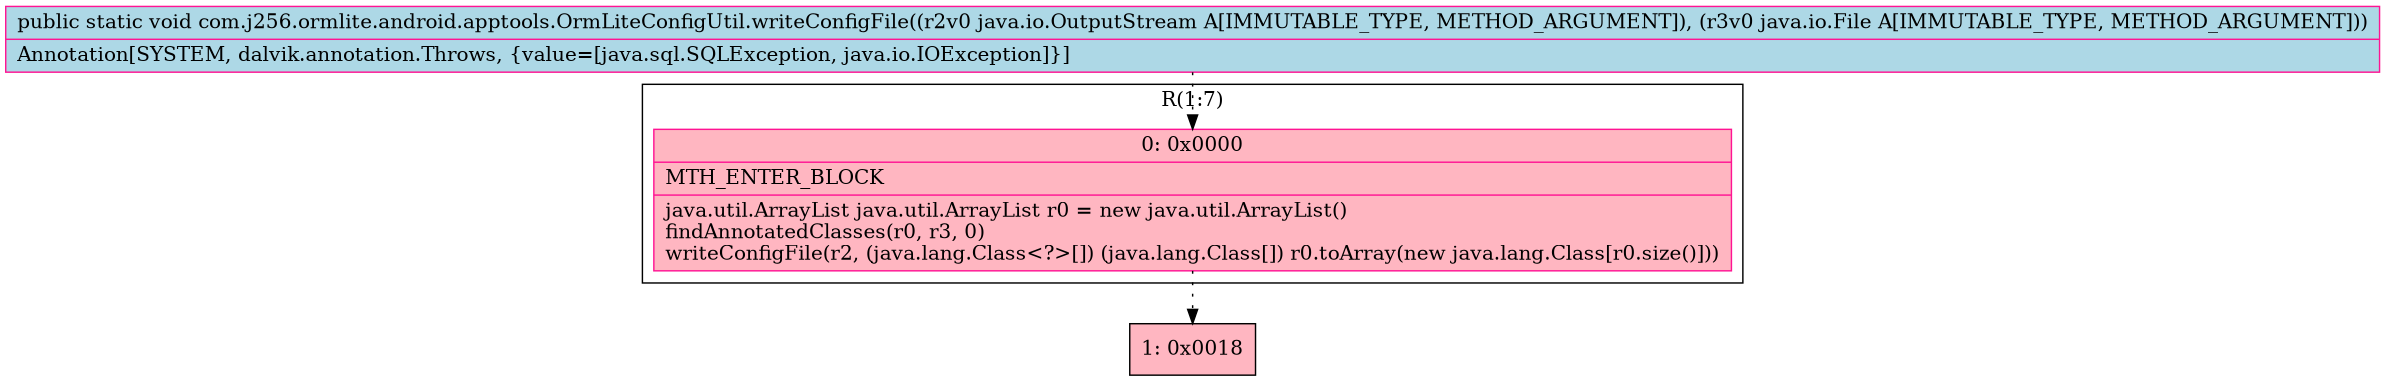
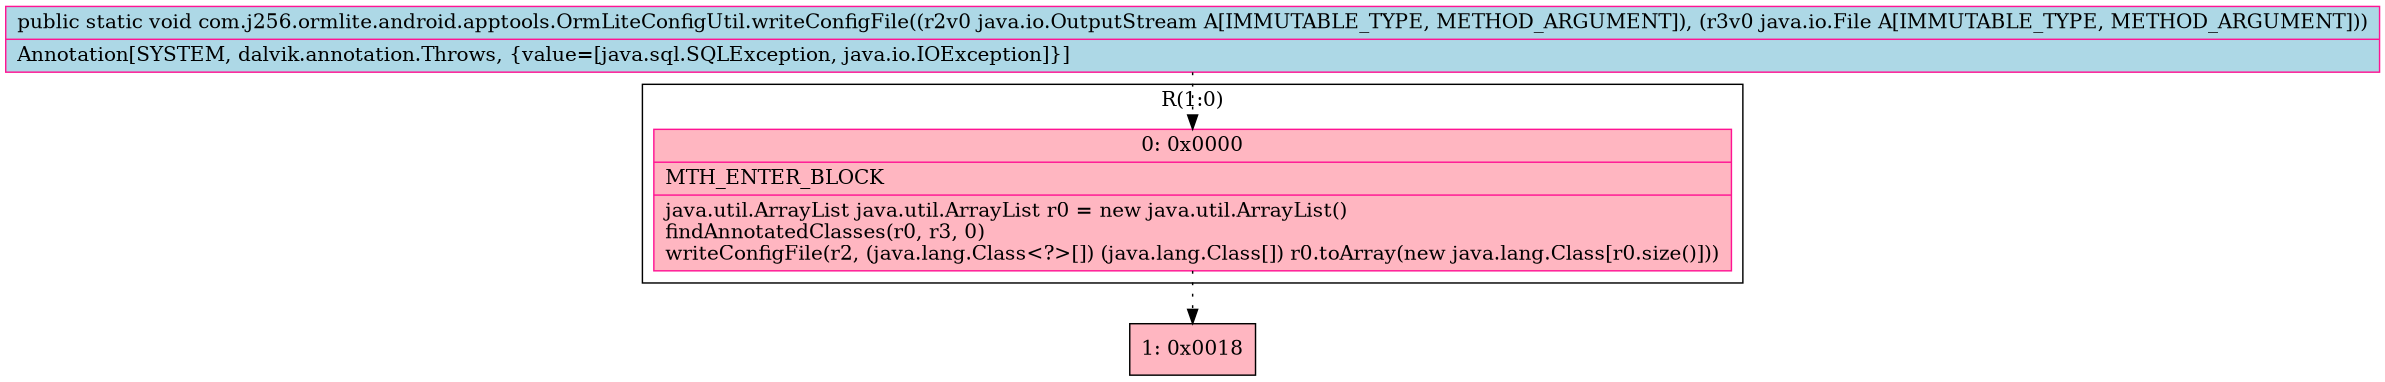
cluster "R(1:7)": label "R(1:7)" -> "R(1:0)"
